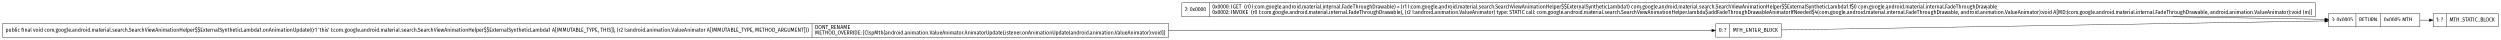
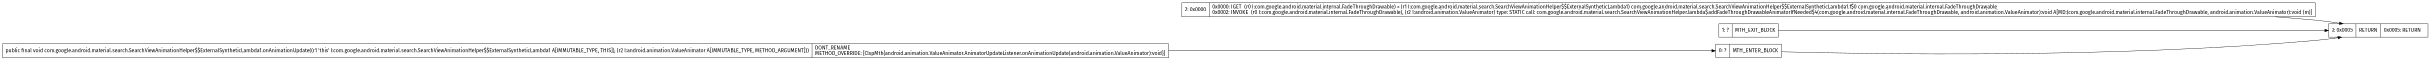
node "3: 0x0005": text "0x0005: MTH" -> "0x0005: RETURN"
edge "3: 0x0005" -> "1: ?": reversed
node "1: ?": text "MTH_STATIC_BLOCK" -> "MTH_EXIT_BLOCK"
